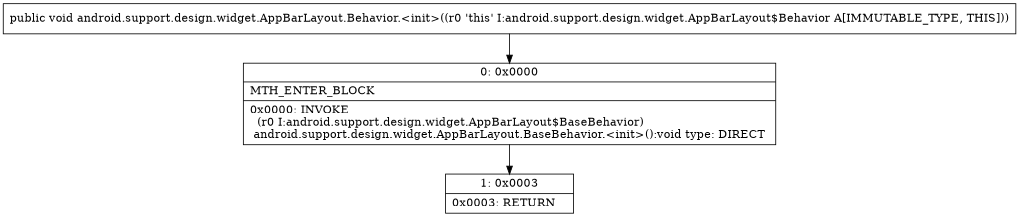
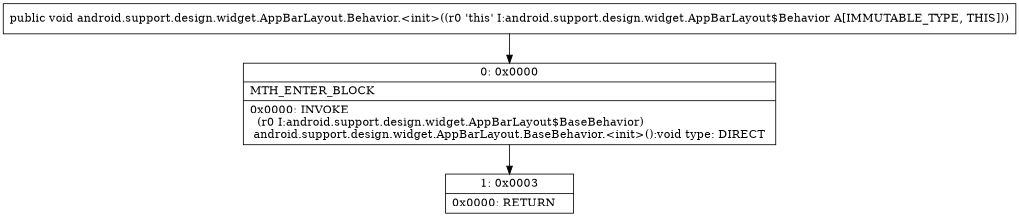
node "1: 0x0003": text "0x0003: RETURN" -> "0x0000: RETURN"
